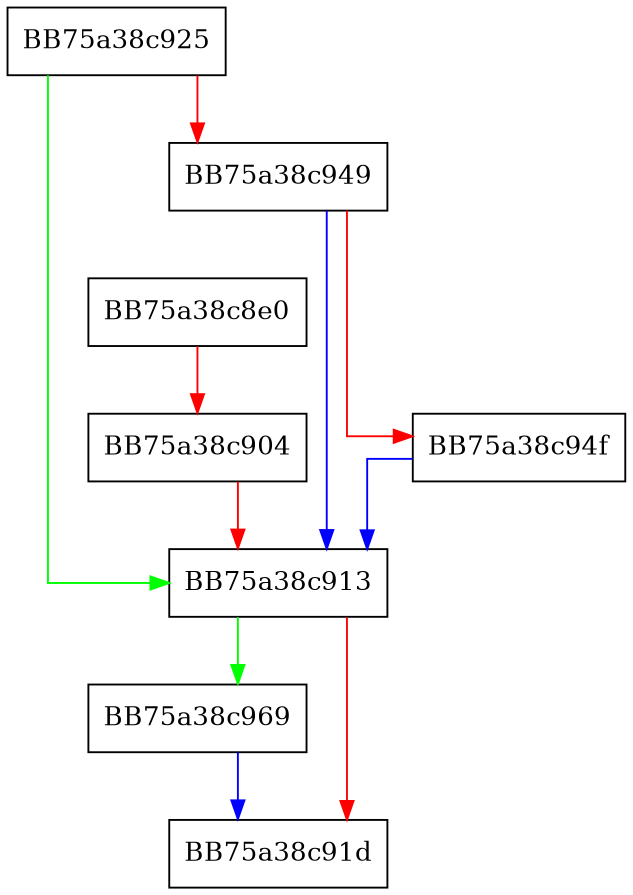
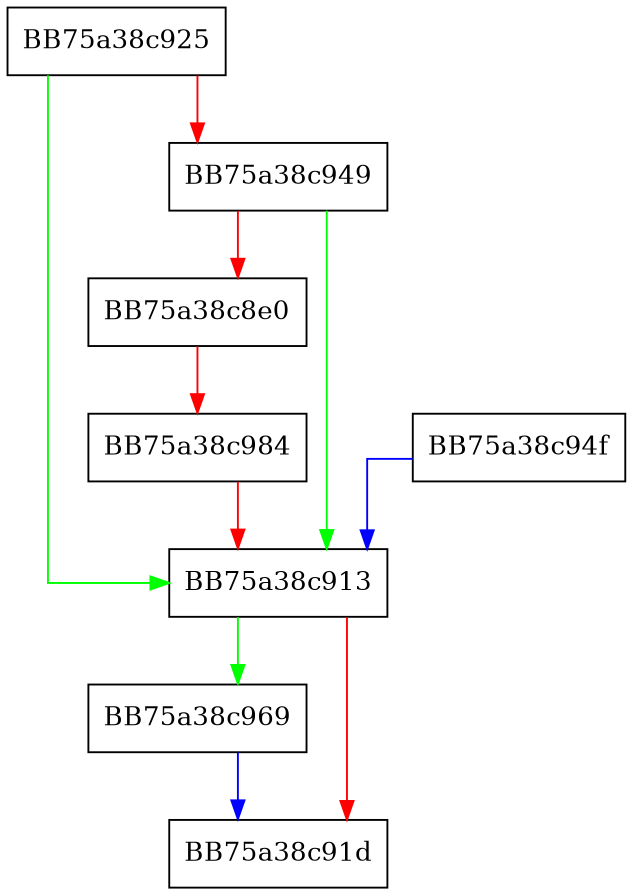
edge "BB75a38c949" -> "BB75a38c94f": now "BB75a38c949" -> "BB75a38c8e0"
edge "BB75a38c949" -> "BB75a38c913": color blue -> green
node "BB75a38c904": label "BB75a38c904" -> "BB75a38c984"
